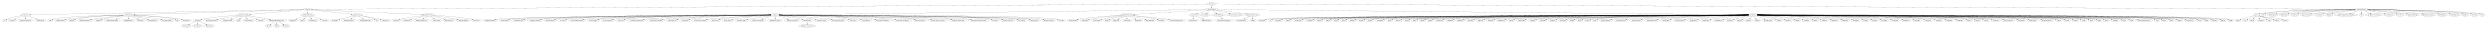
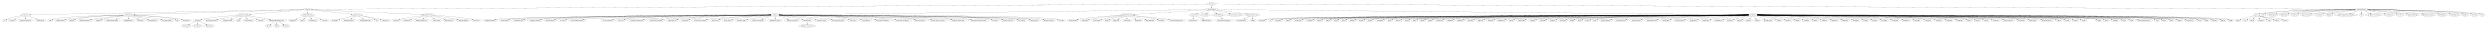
node "Canis_familiaris": removed
node "rgu34a": removed
